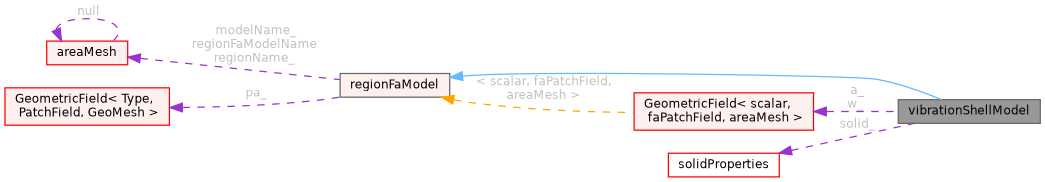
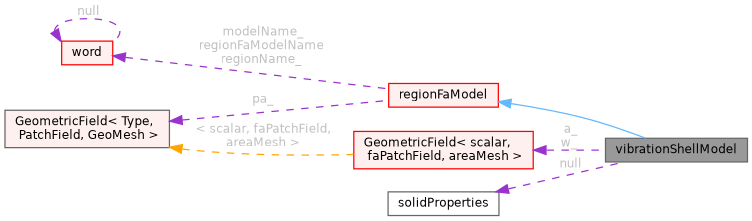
node "areaMesh": label "areaMesh" -> "word"
node "regionFaModel": color gray40 -> red
node "GeometricField< Type, PatchField, GeoMesh >": color red -> gray40
edge "GeometricField< scalar, faPatchField, areaMesh >" -> "regionFaModel": now "GeometricField< scalar, faPatchField, areaMesh >" -> "GeometricField< Type, PatchField, GeoMesh >"
edge "vibrationShellModel" -> "solidProperties": label " solid_" -> " null"
node "solidProperties": color red -> gray40
